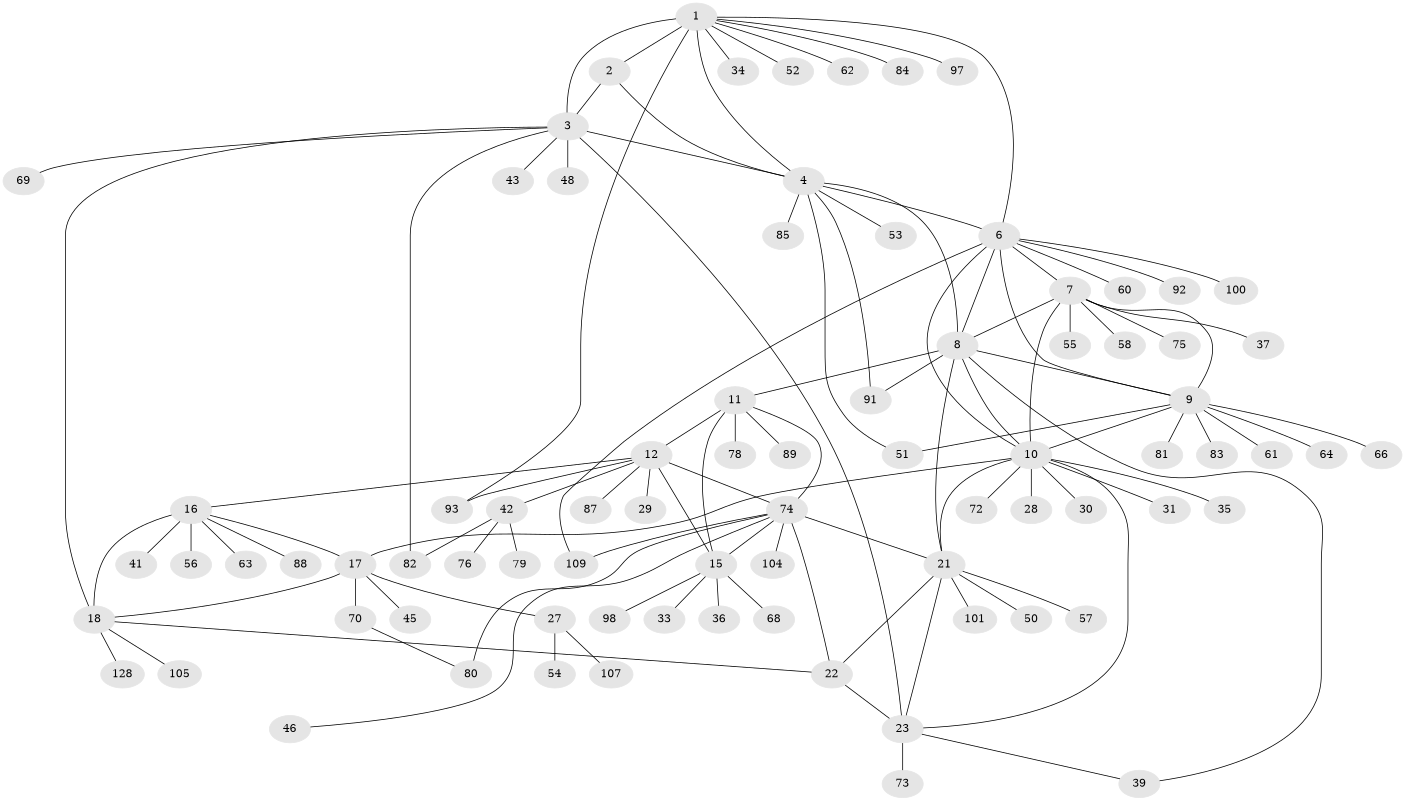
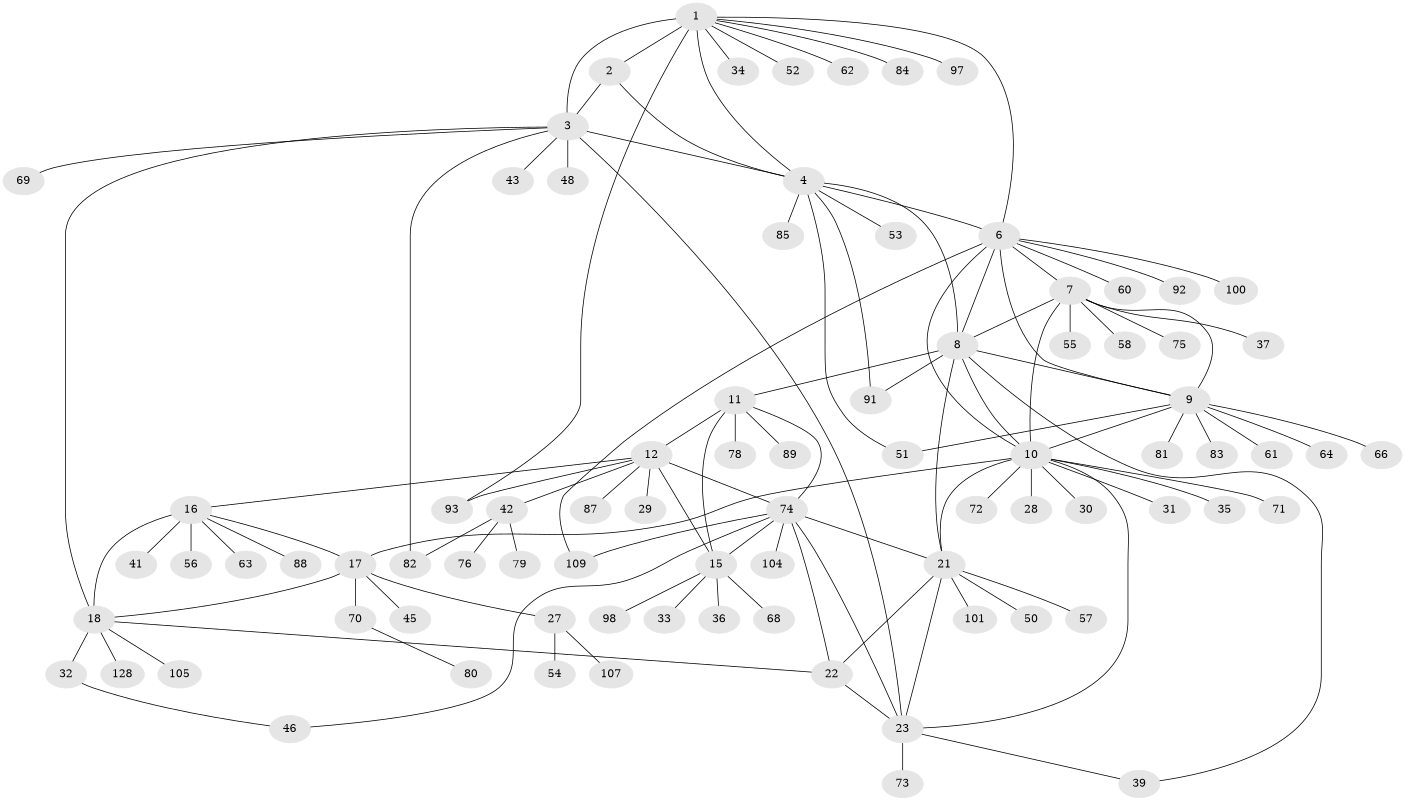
node "71": added
edge "74" -- "80": now "74" -- "23"
node "32": added
